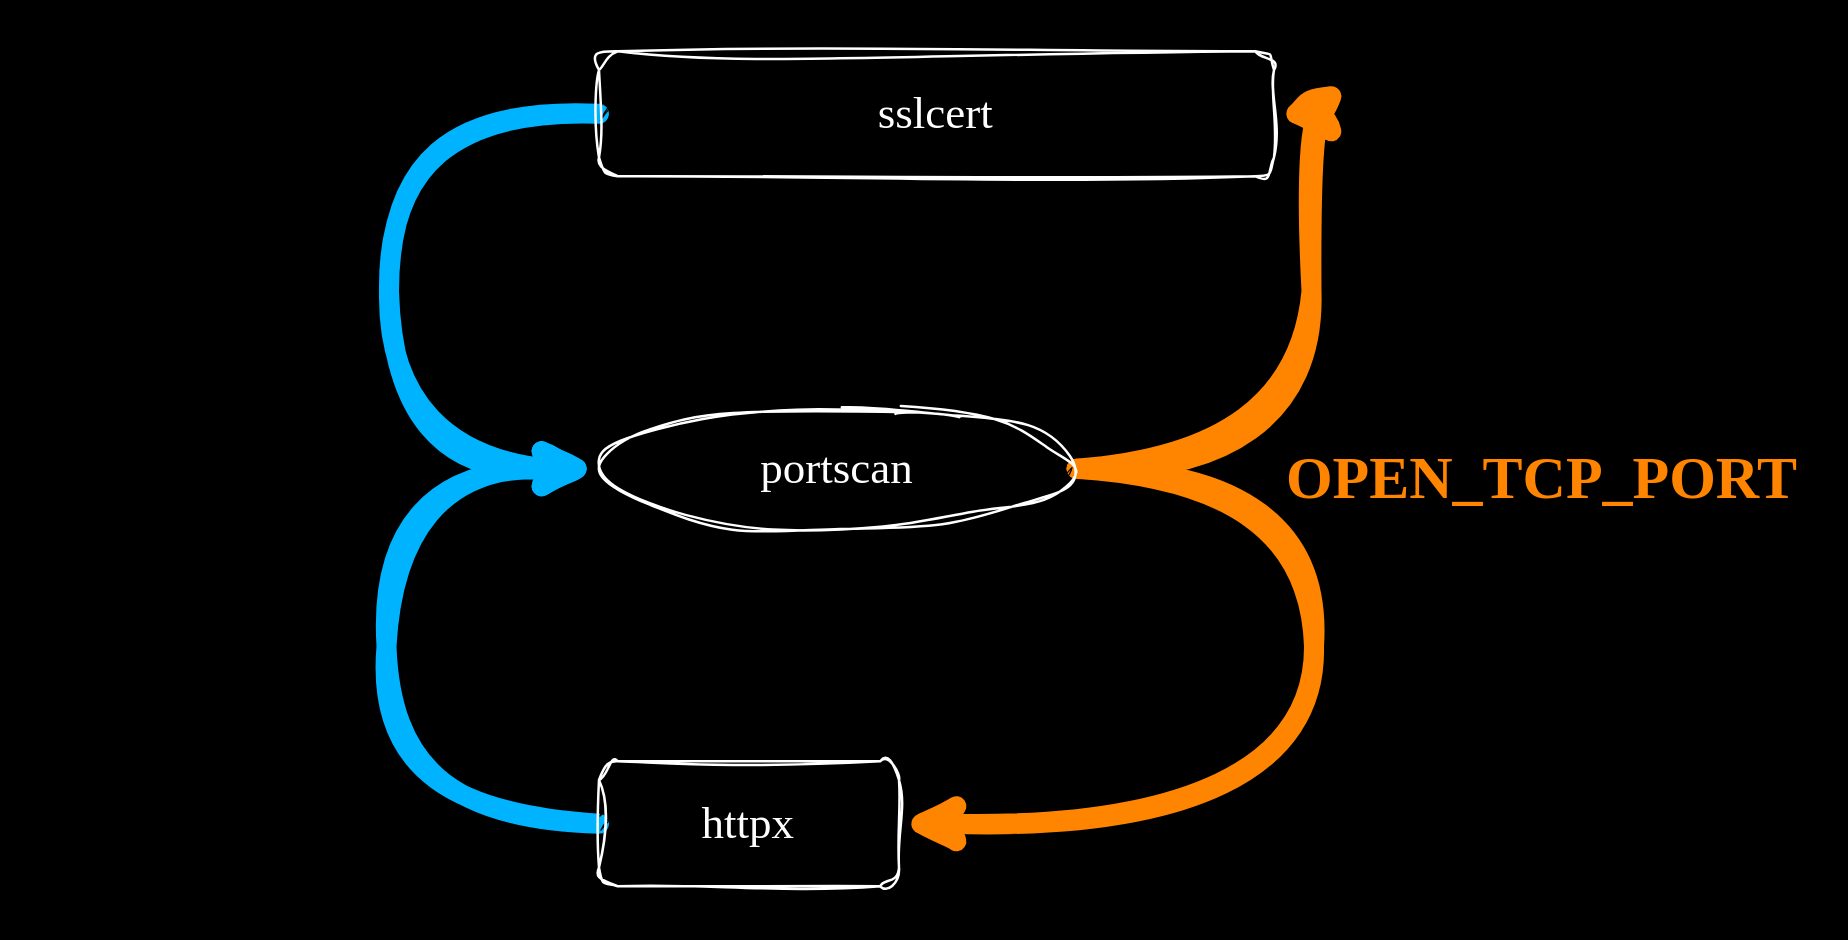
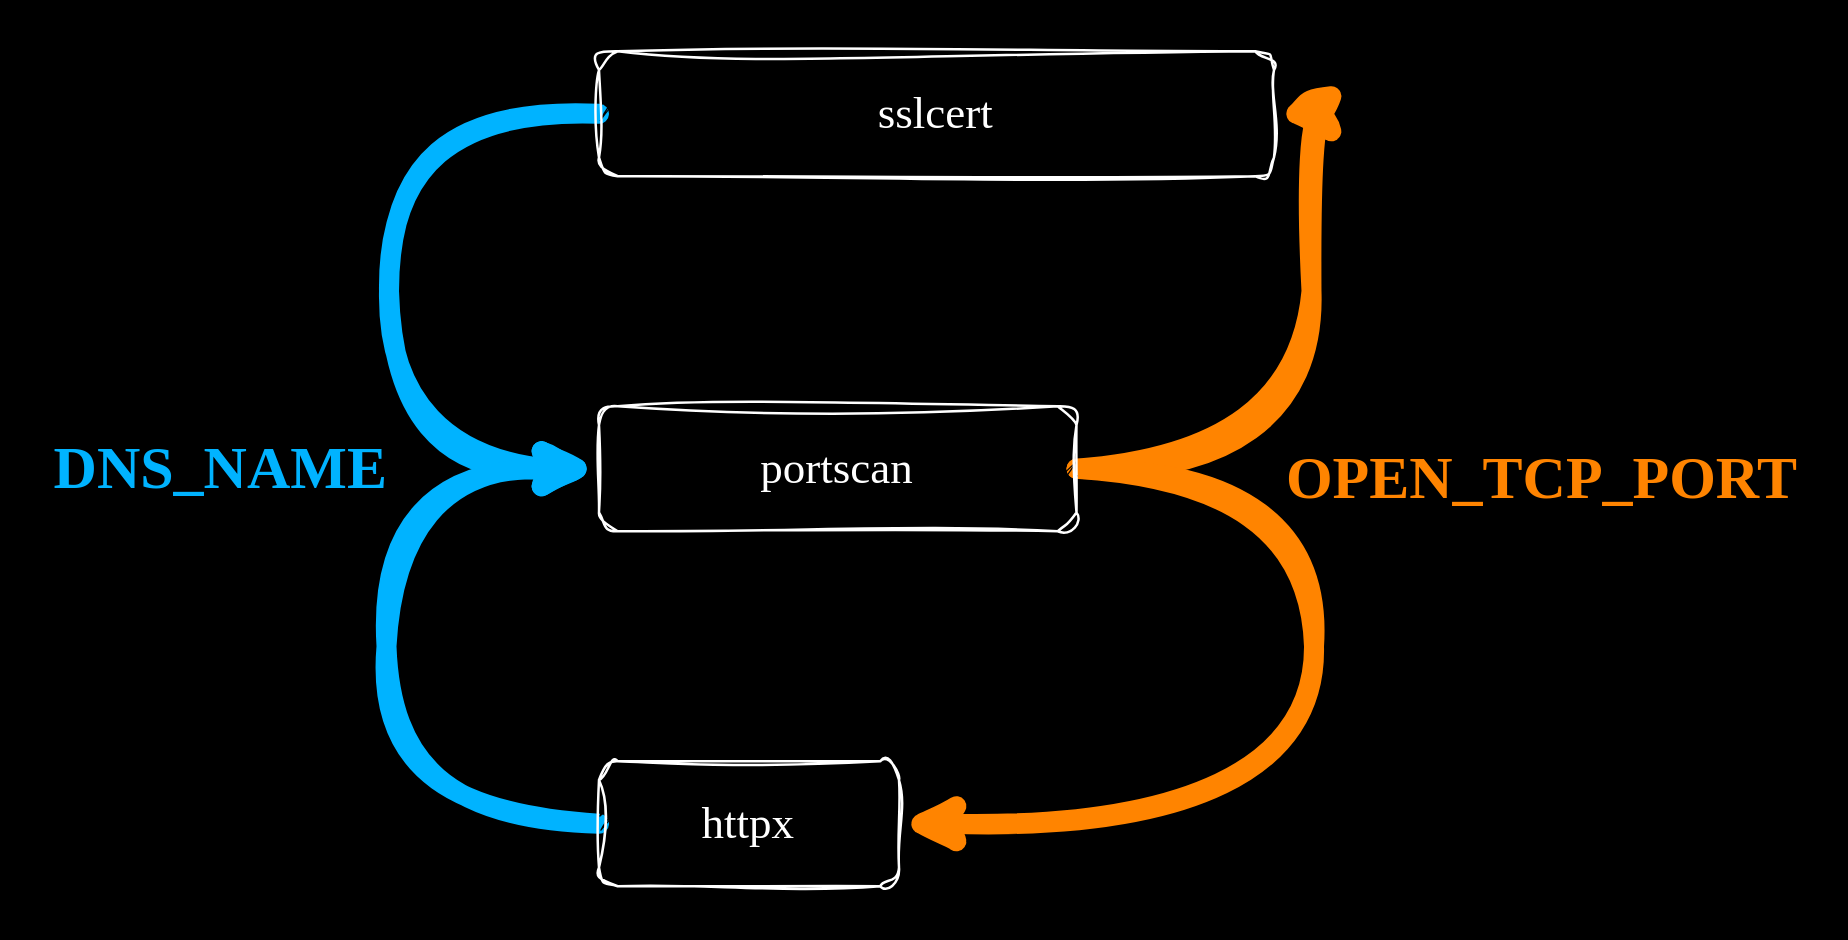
node "DNS_NAME": added
node "portscan": shape ellipse -> rounded rectangle
